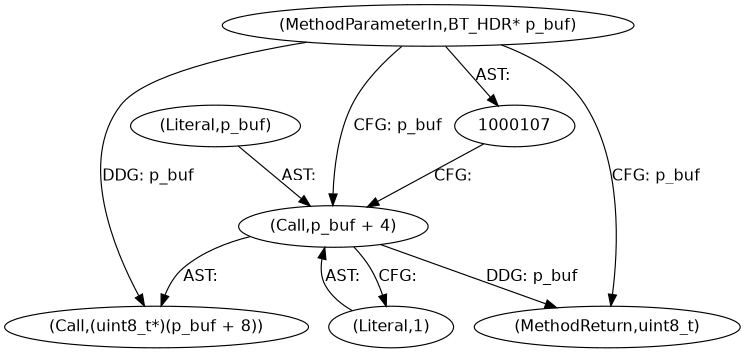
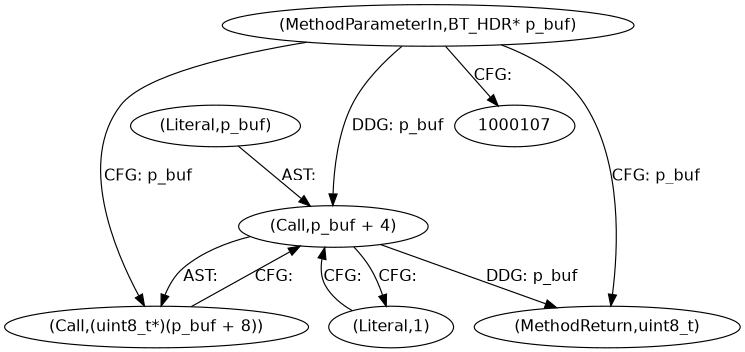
edge "(MethodParameterIn,BT_HDR* p_buf)" -> "1000107": label "AST: " -> "CFG: "
edge "(MethodParameterIn,BT_HDR* p_buf)" -> "(Call,p_buf + 4)": label "CFG: p_buf" -> "DDG: p_buf"
edge "1000107" -> "(Call,p_buf + 4)": now "(Call,(uint8_t*)(p_buf + 8))" -> "(Call,p_buf + 4)"
edge "(MethodParameterIn,BT_HDR* p_buf)" -> "(Call,(uint8_t*)(p_buf + 8))": label "DDG: p_buf" -> "CFG: p_buf"
edge "(Literal,1)" -> "(Call,p_buf + 4)": label "AST: " -> "CFG: "
